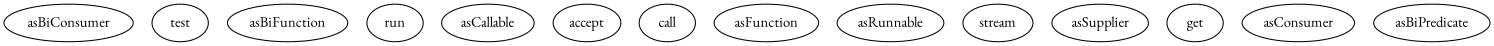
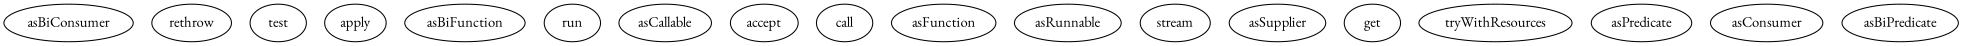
node "rethrow": added
node "apply": added
node "tryWithResources": added
node "asPredicate": added
